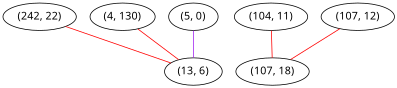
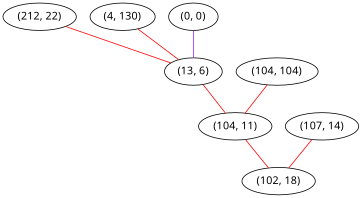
node "(242, 22)": label "(242, 22)" -> "(212, 22)"
node "(5, 0)": label "(5, 0)" -> "(0, 0)"
node "(107, 12)": label "(107, 12)" -> "(107, 14)"
node "(107, 18)": label "(107, 18)" -> "(102, 18)"
node "(104, 104)": added
edge "(13, 6)" -- "(104, 11)": added
